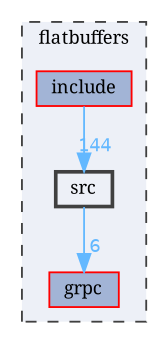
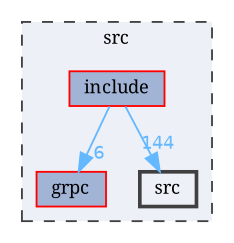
cluster "flatbuffers": label "flatbuffers" -> "src"
edge "src" -> "grpc": now "include" -> "grpc"
